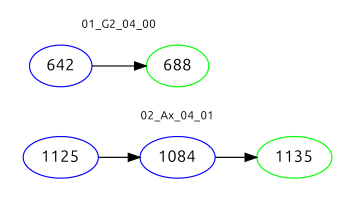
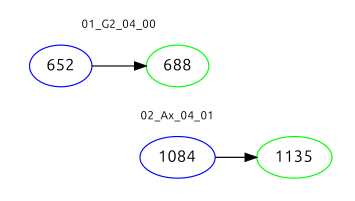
node "642": label "642" -> "652"
node "1125": removed
